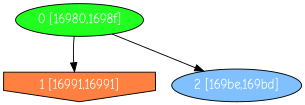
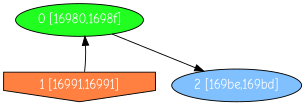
edge "0 [16980,1698f]" -> "1 [16991,16991]": reversed
